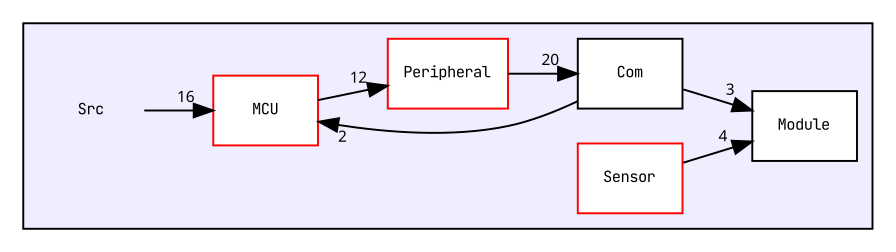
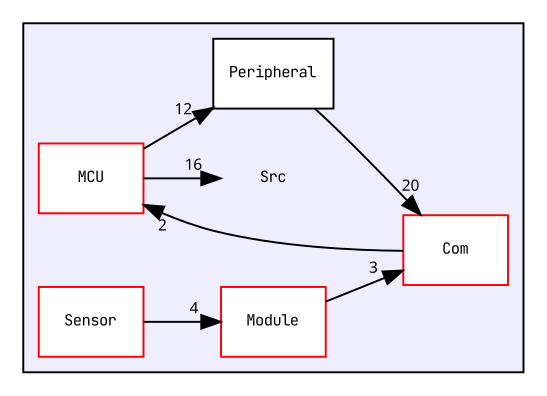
node "Peripheral": color red -> black
node "Com": color black -> red
edge "Com" -> "Module": reversed
edge "Src" -> "MCU": reversed
node "Module": color black -> red
